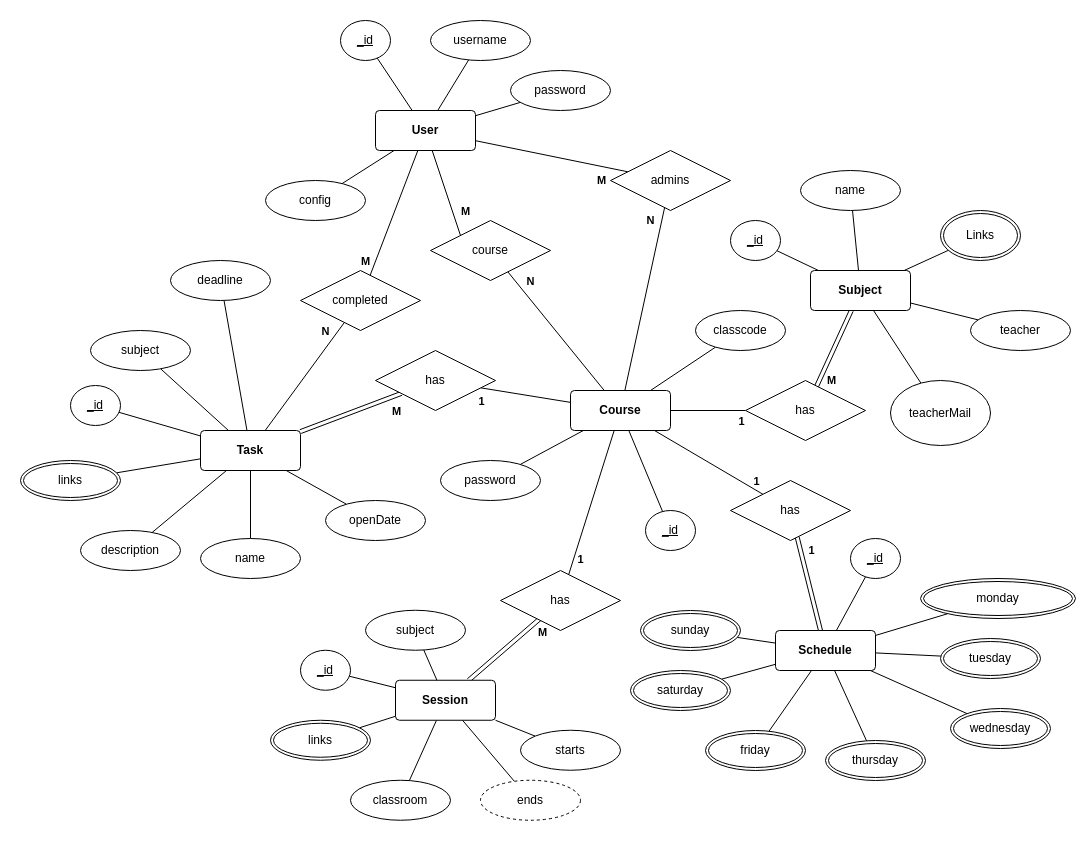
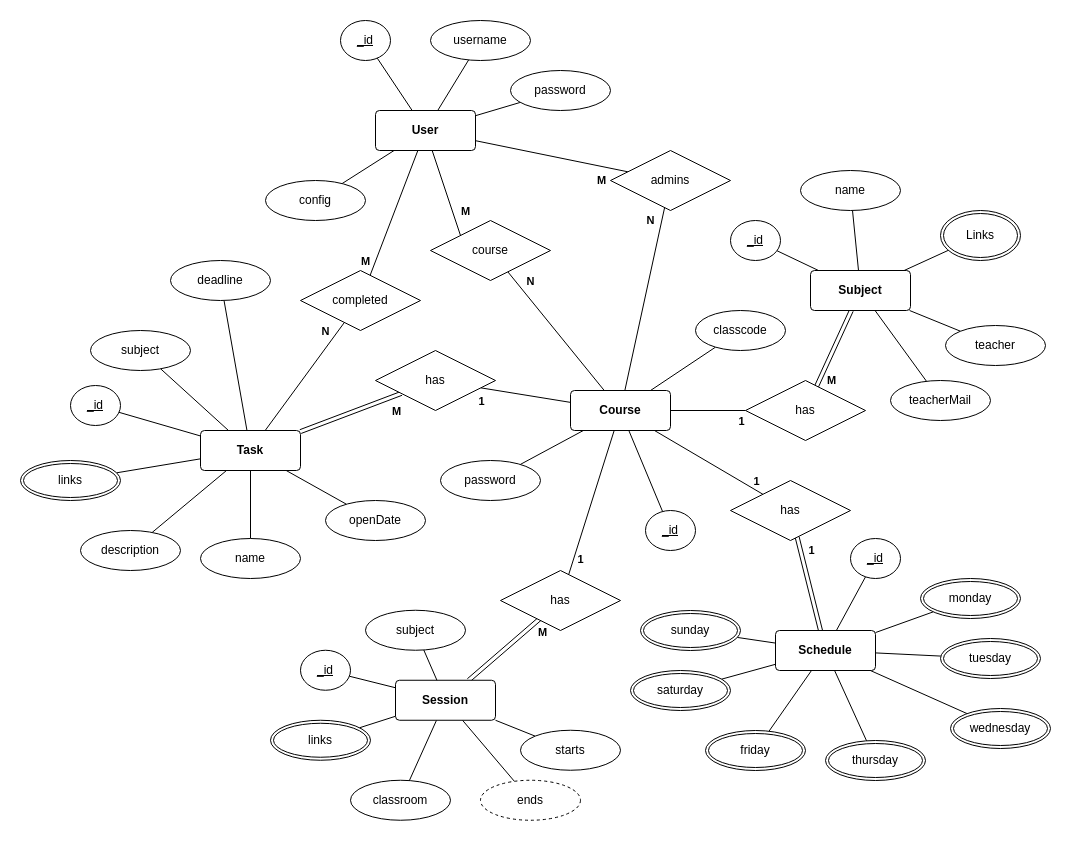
node "teacher": moved (1021, 331) -> (996, 346)
node "teacherMail": size 100x65 -> 100x40
node "monday": size 155x40 -> 100x40
